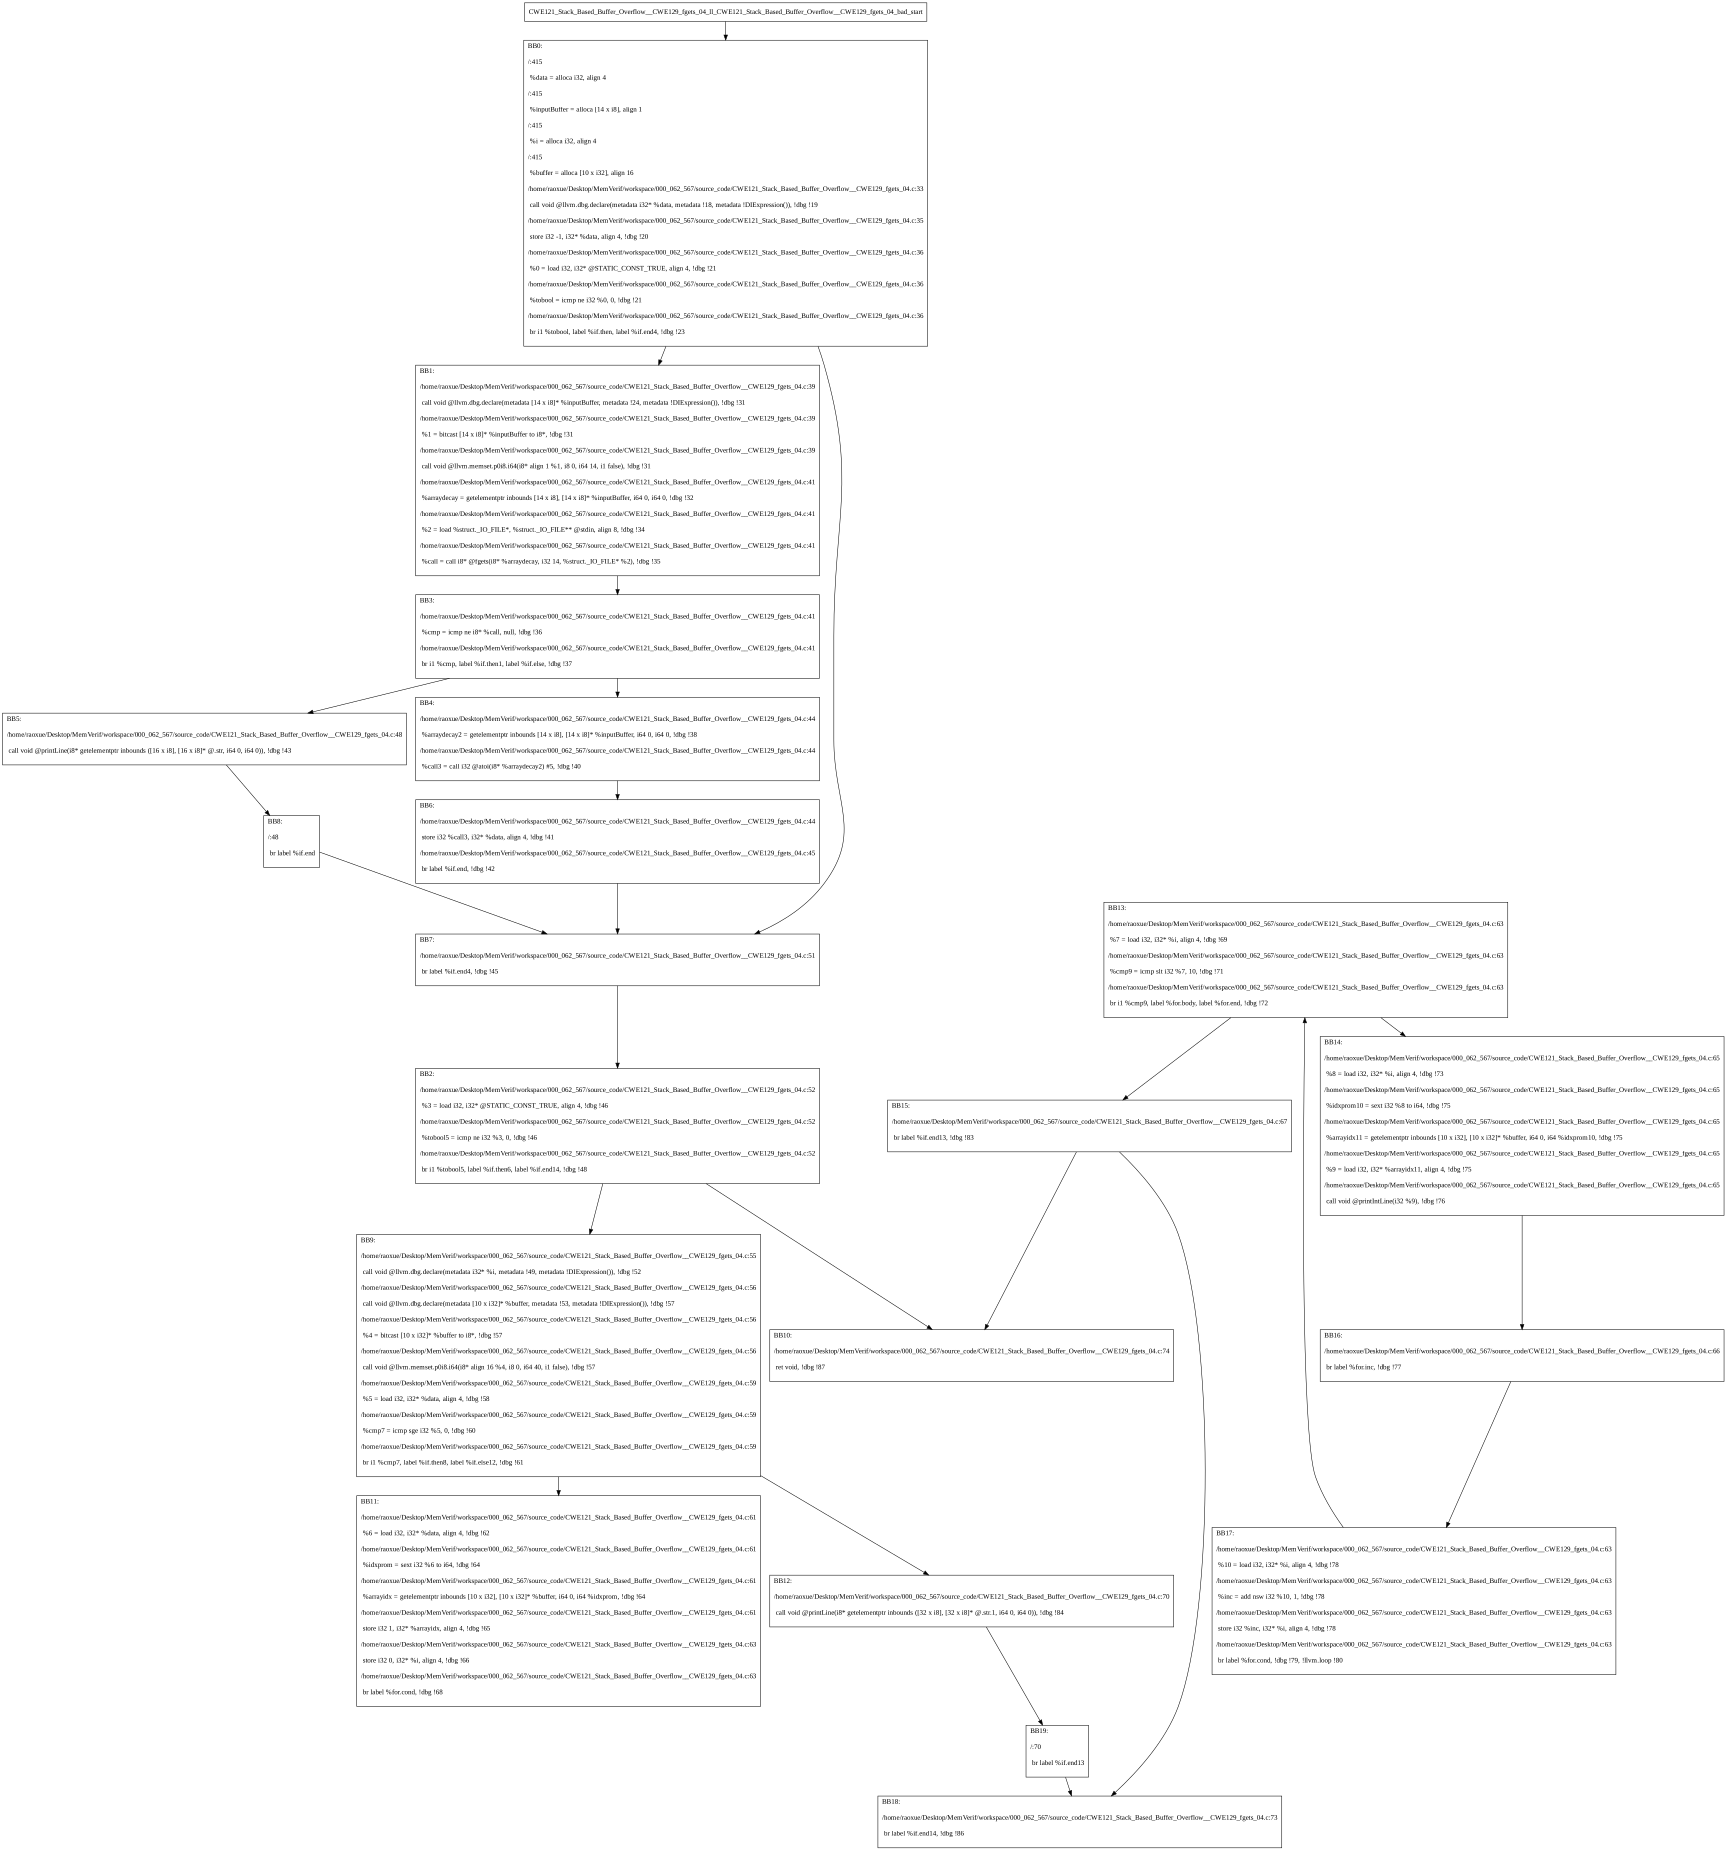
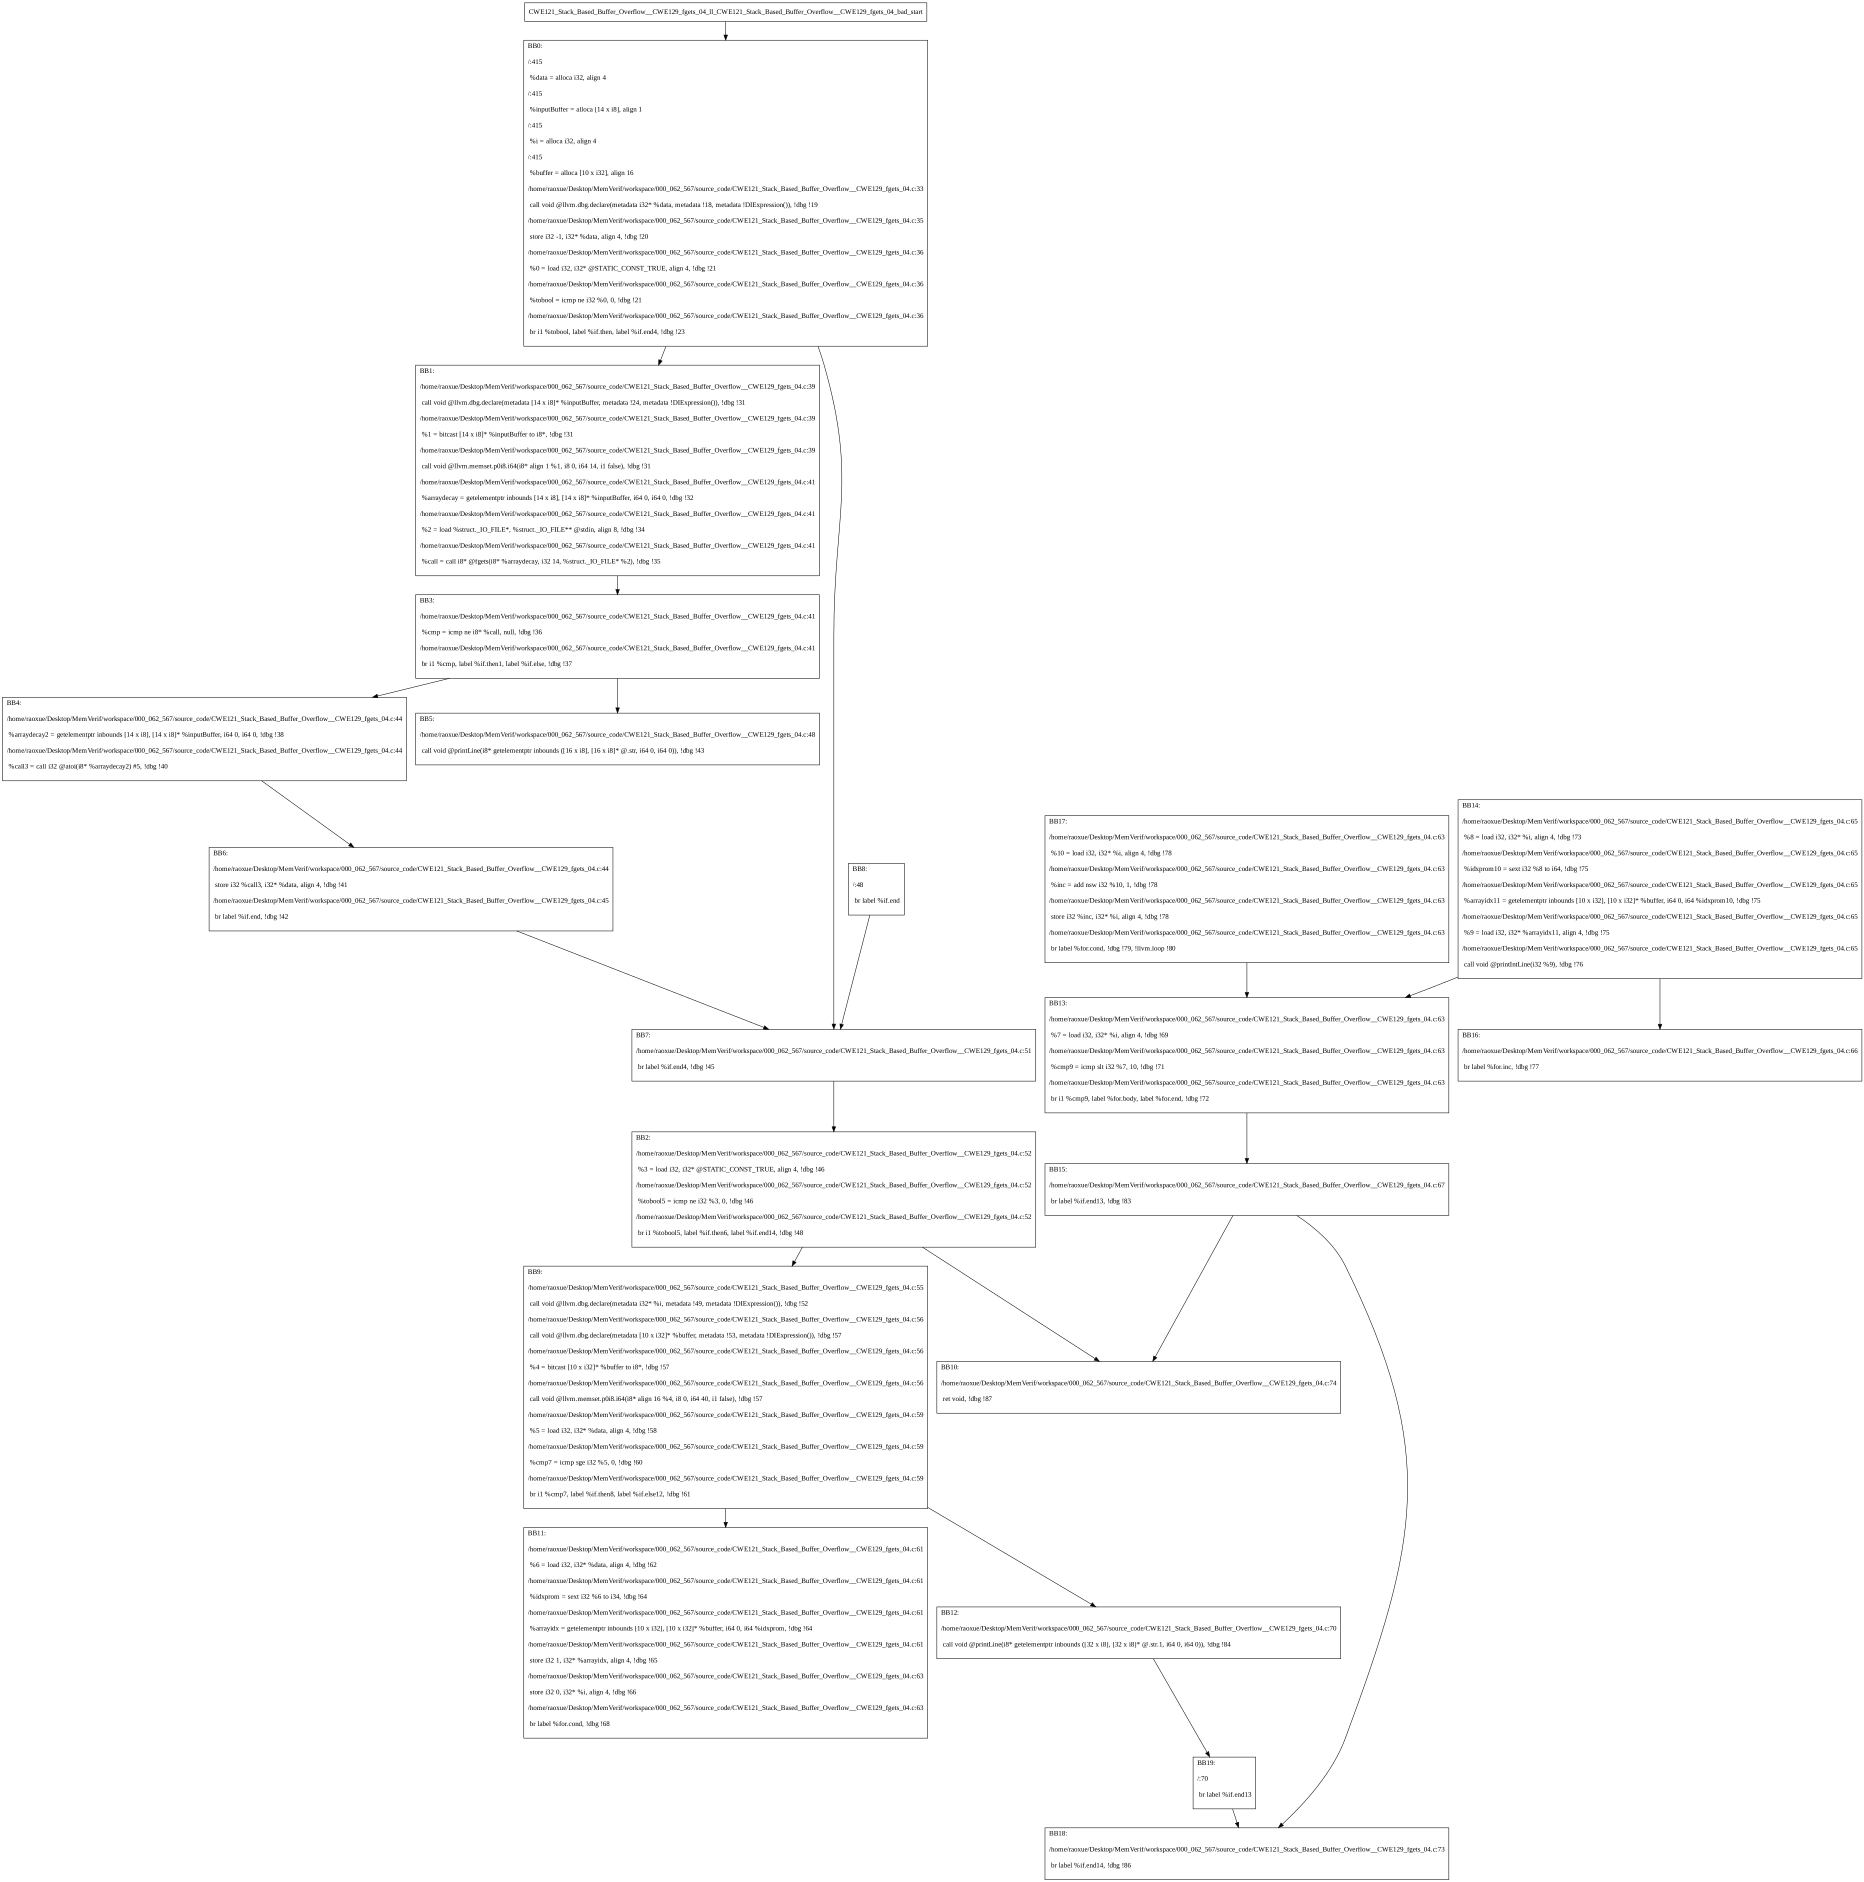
edge "BB5:" -> "BB8:": removed
edge "BB13:" -> "BB14:": reversed
edge "BB16:" -> "BB17:": removed
node "BB11:": text "%idxprom = sext i32 %6 to i64, !dbg !64" -> "%idxprom = sext i32 %6 to i34, !dbg !64"
